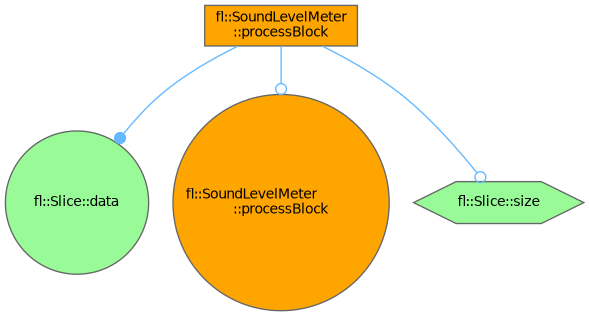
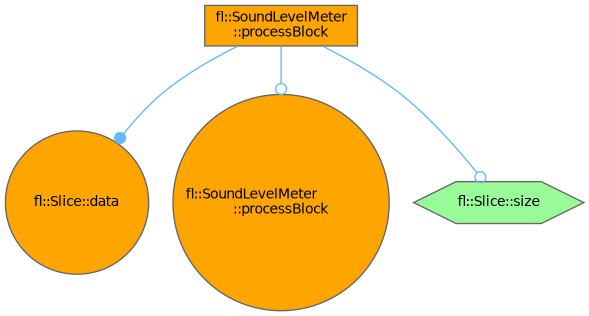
node "fl::Slice::data": fillcolor palegreen -> orange
